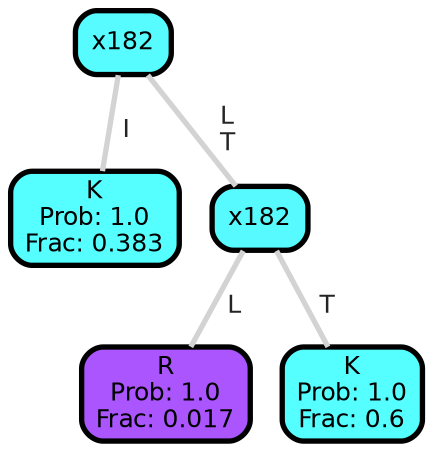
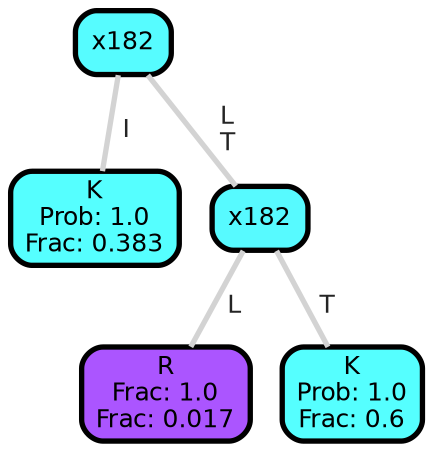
node "R Prob: 1.0 Frac: 0.017": label "R Prob: 1.0 Frac: 0.017" -> "R Frac: 1.0 Frac: 0.017"
